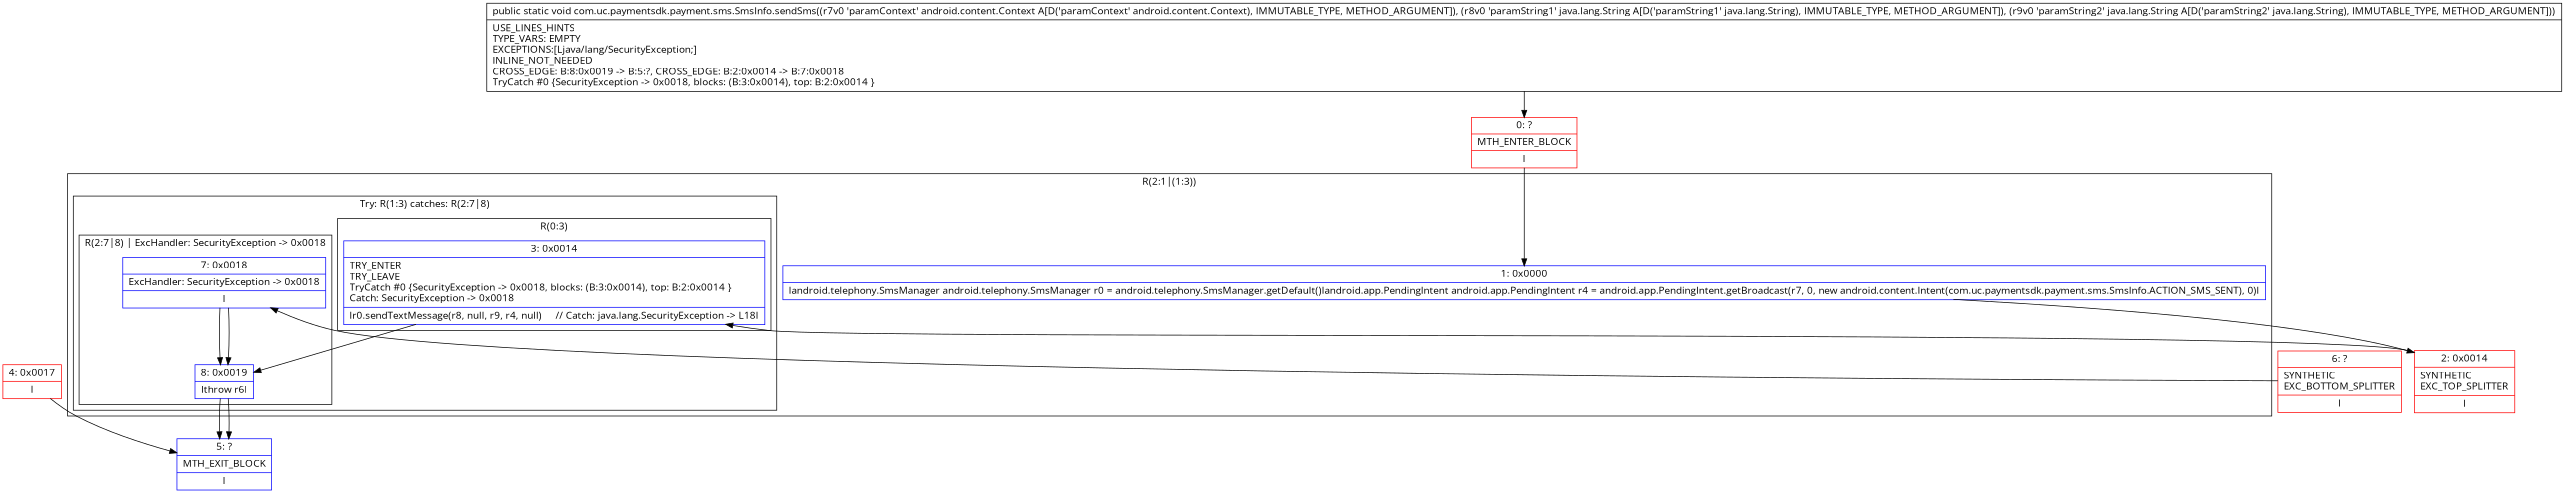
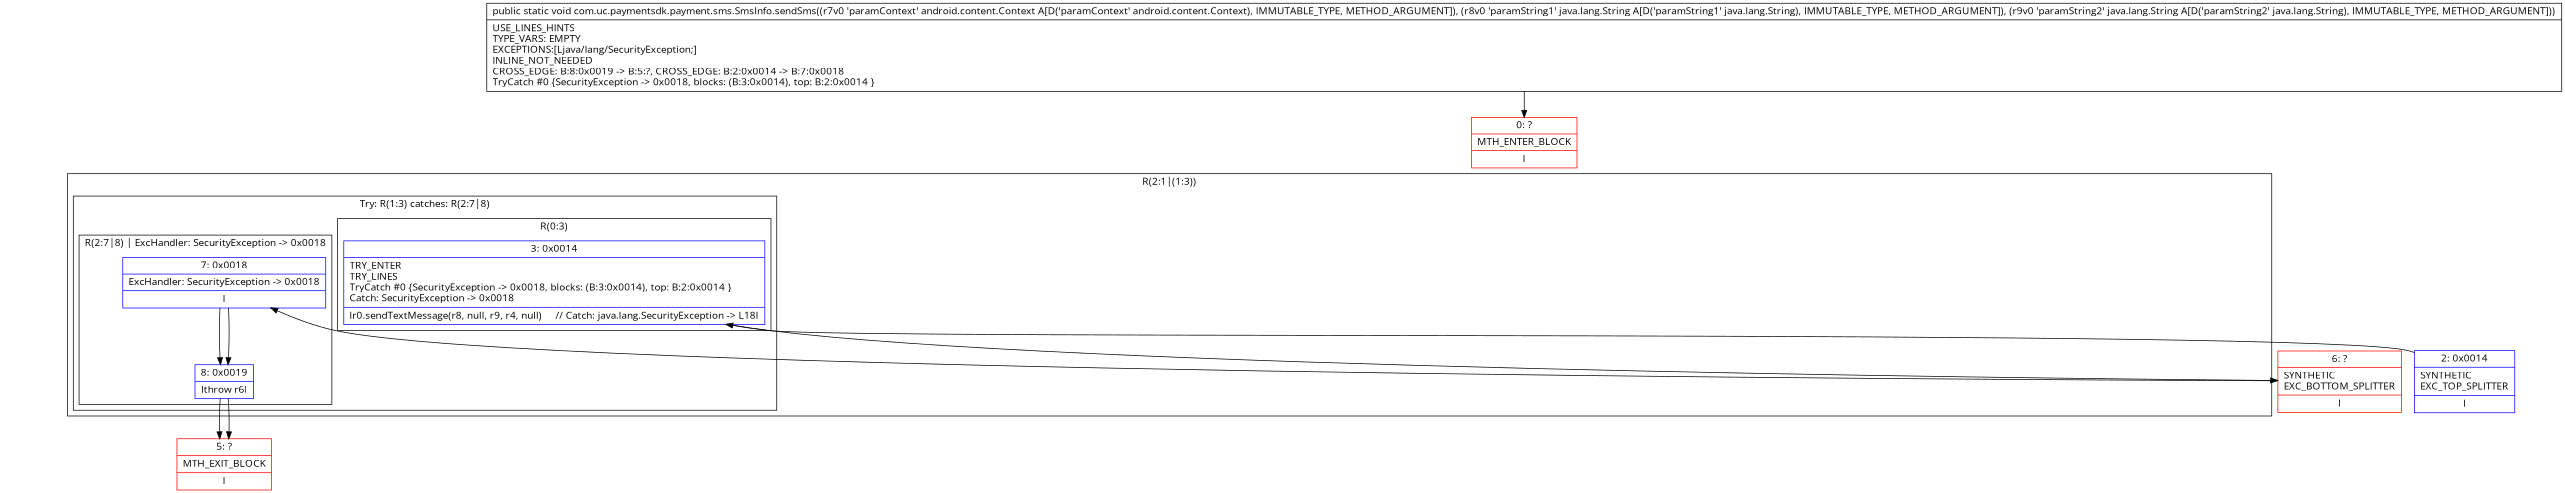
node "3: 0x0014": text "TRY_LEAVE" -> "TRY_LINES"
node "1: 0x0000": removed
edge "3: 0x0014" -> "8: 0x0019": now "3: 0x0014" -> "6: ?"
node "4: 0x0017": removed
node "2: 0x0014": color red -> blue
node "5: ?": color blue -> red
